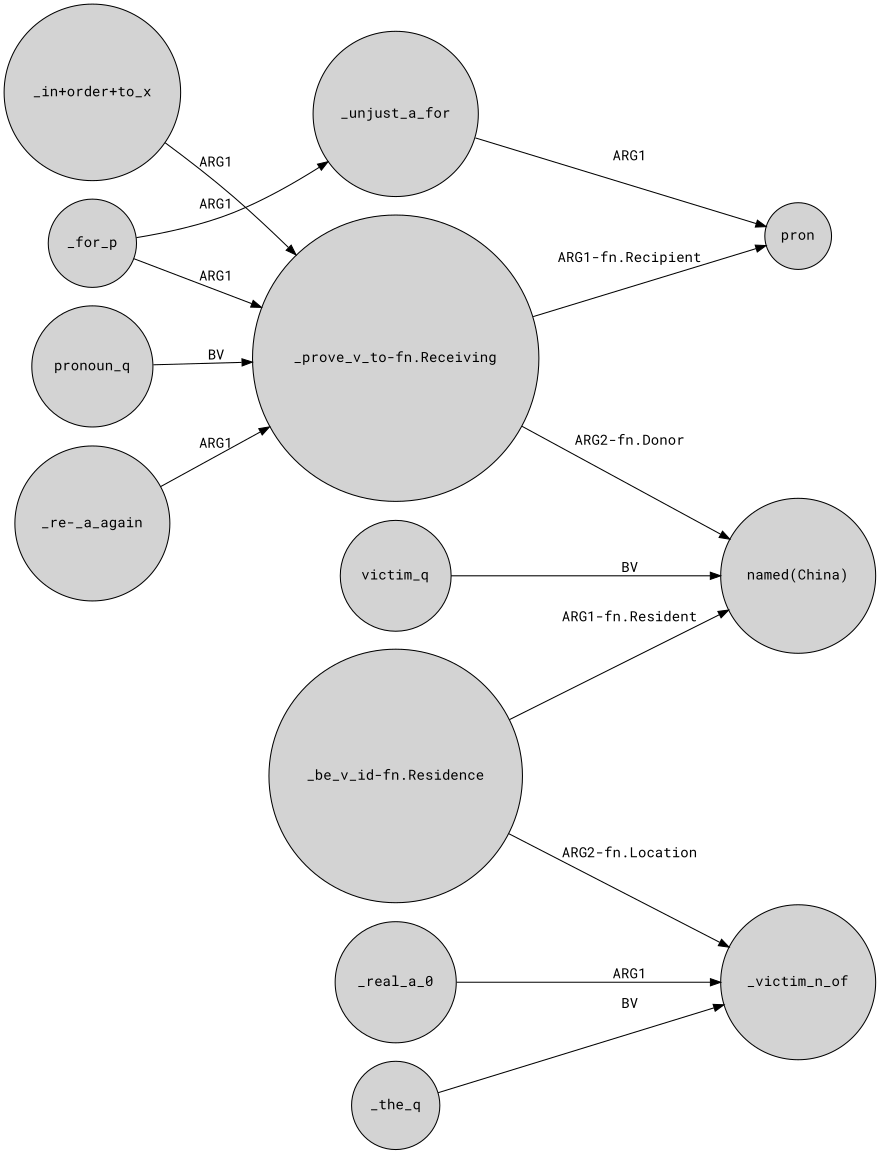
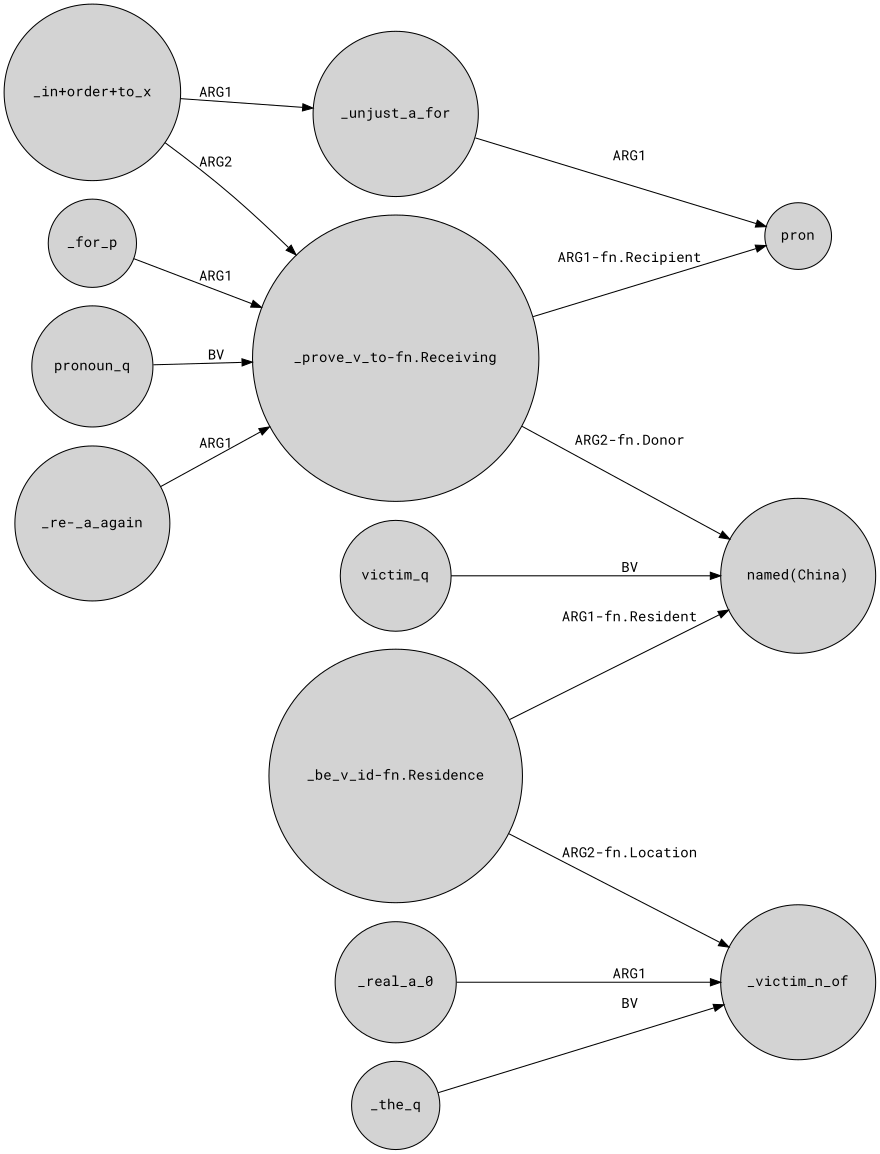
edge "_in+order+to_x" -> "_prove_v_to-fn.Receiving": label "ARG1" -> "ARG2"
edge "_for_p" -> "_unjust_a_for": now "_in+order+to_x" -> "_unjust_a_for"
